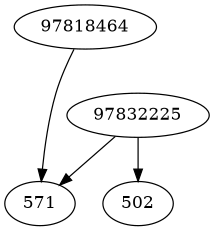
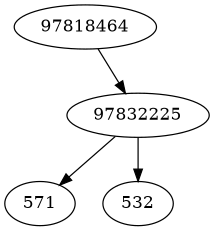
edge "97818464" -> "571": now "97818464" -> "97832225"
node "502": label "502" -> "532"
